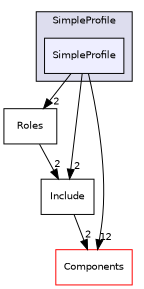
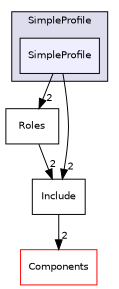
edge "SimpleProfile" -> "Components": removed
